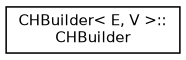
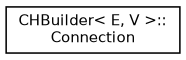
node "CHBuilder< E, V >:: CHBuilder": label "CHBuilder< E, V >:: CHBuilder" -> "CHBuilder< E, V >:: Connection"
